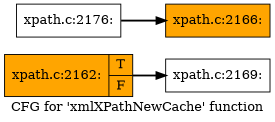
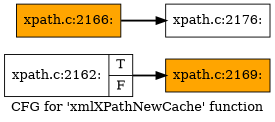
edge "xpath.c:2176:" -> "xpath.c:2166:": reversed
node "xpath.c:2162:": fillcolor orange -> white
node "xpath.c:2169:": fillcolor white -> orange
